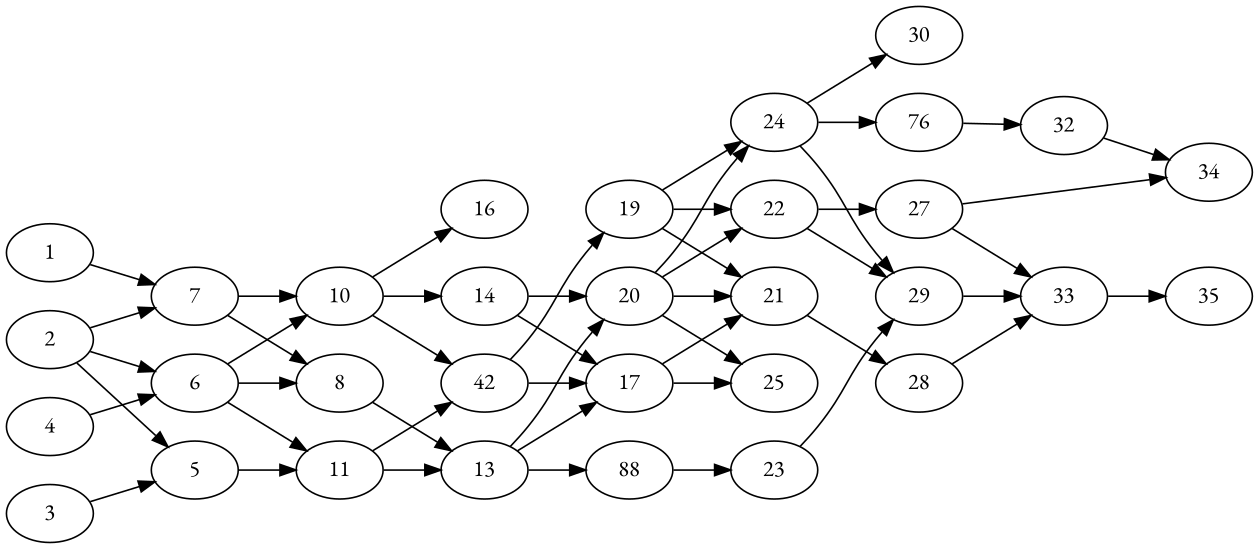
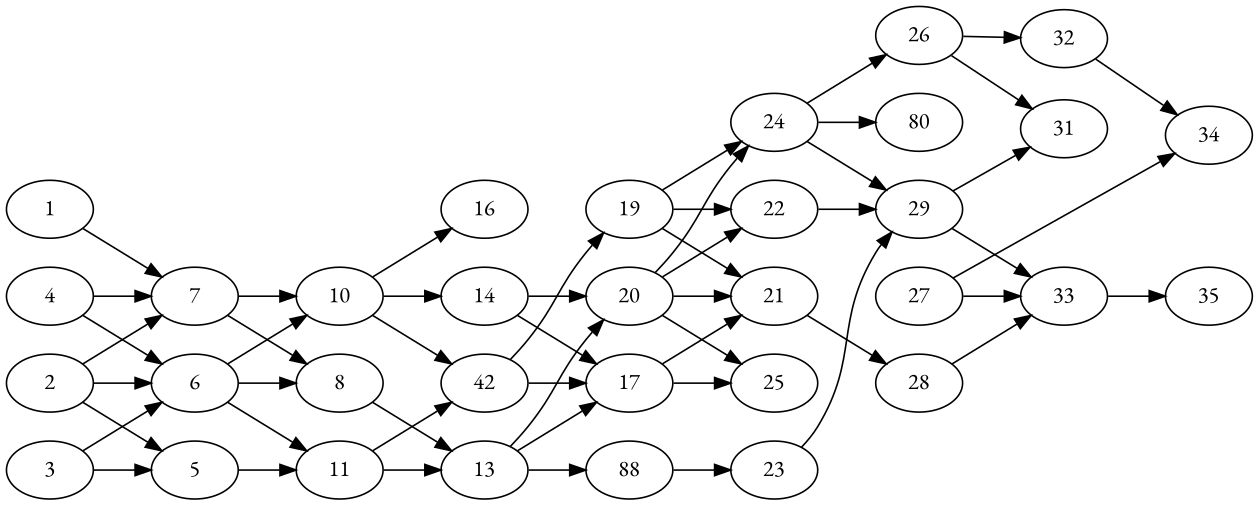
node "30": label "30" -> "80"
node "76": label "76" -> "26"
node "31": added
edge "22" -> "27": removed
edge "4" -> "7": added
edge "3" -> "6": added
